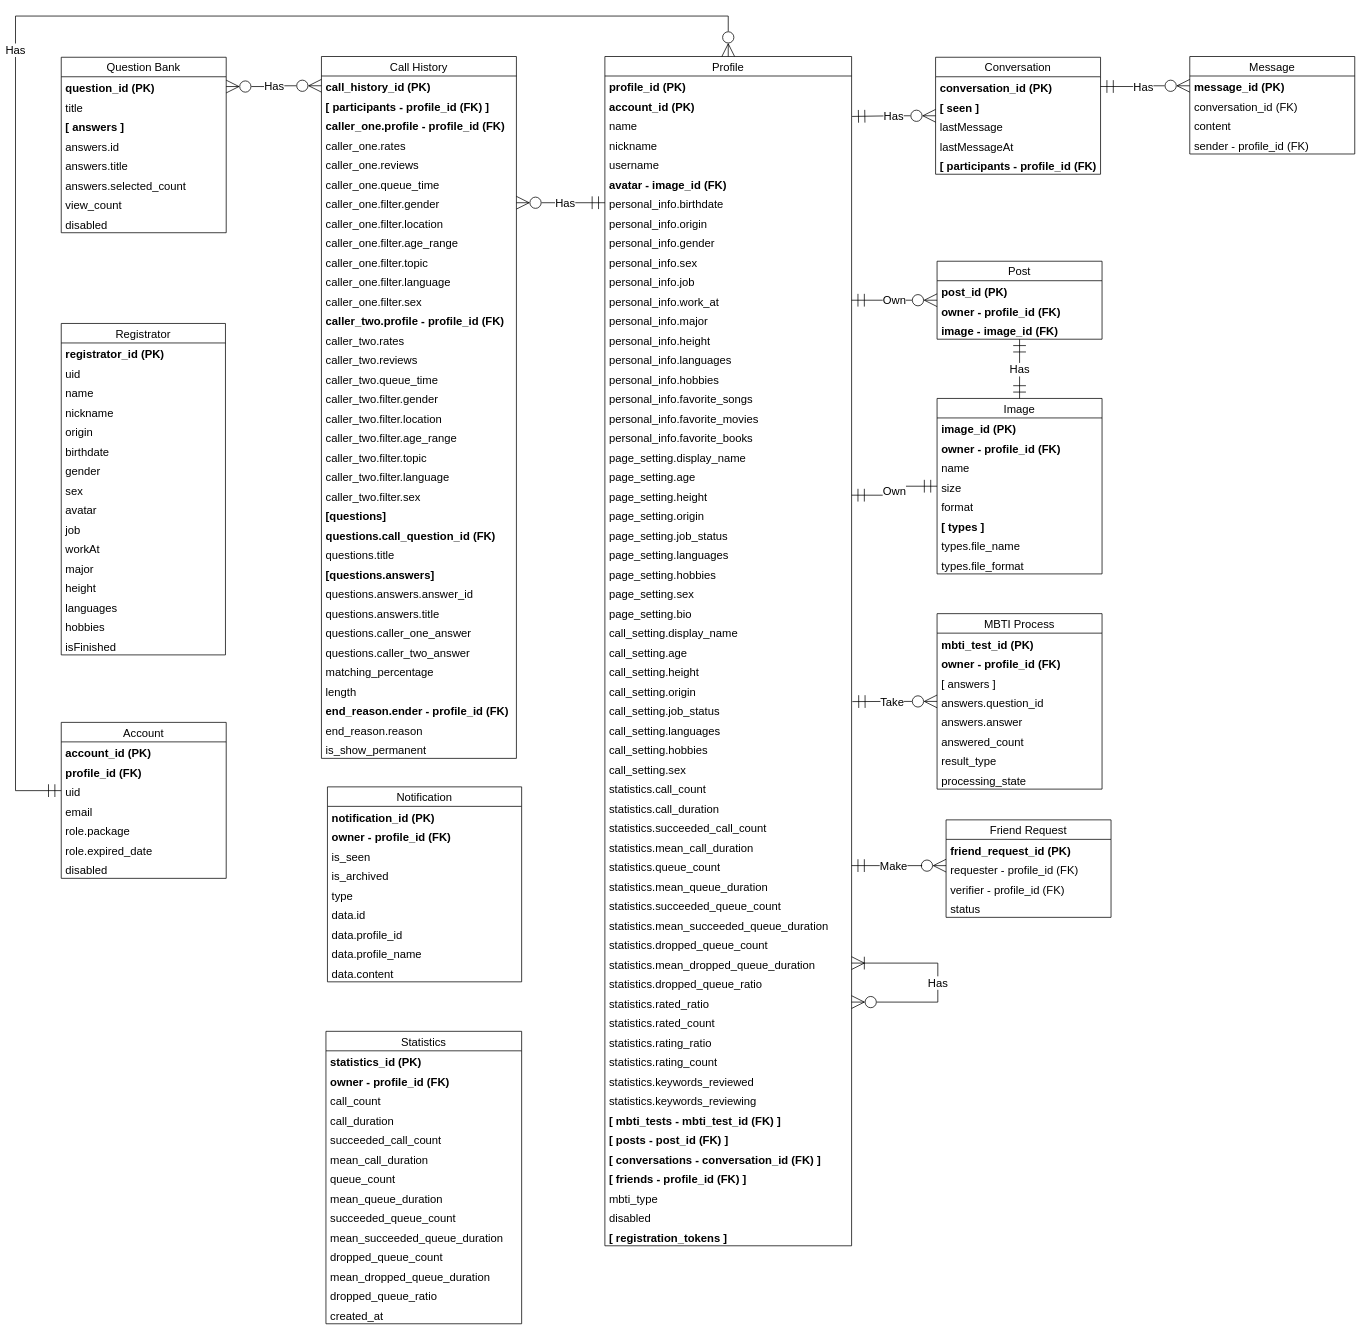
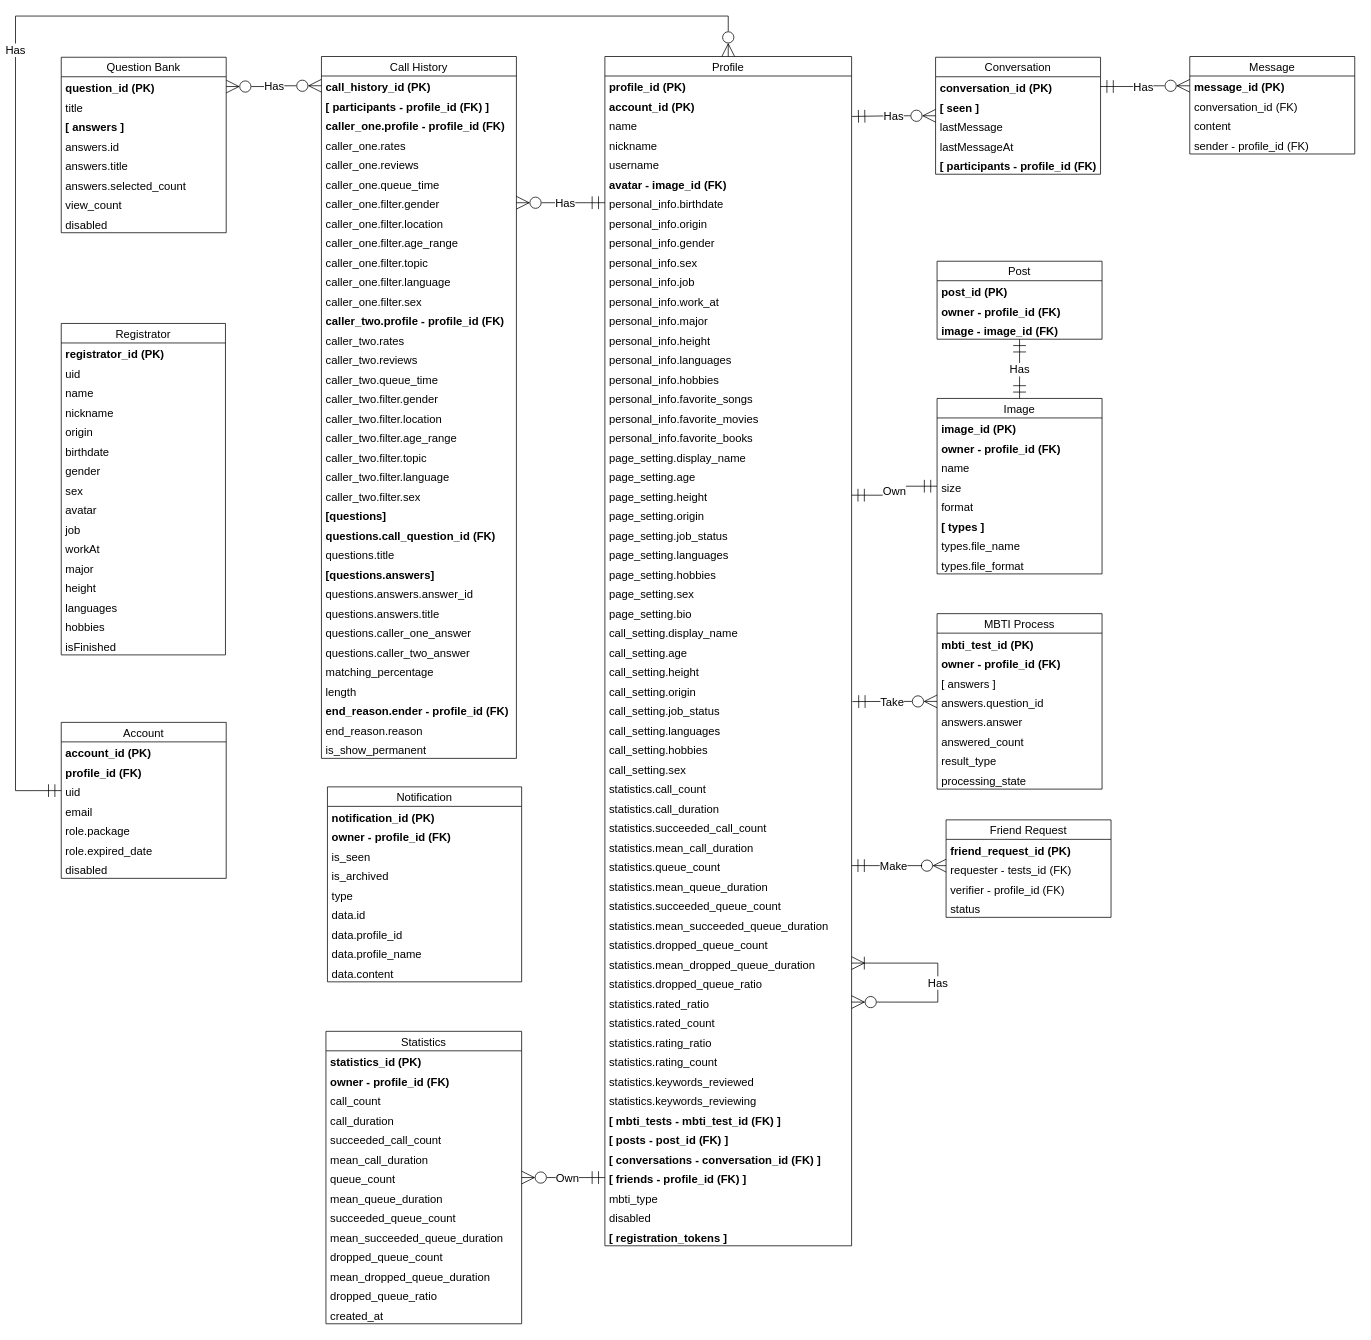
edge "personal_info.work_at" -- "Post": removed, label "Own"
node "requester - profile_id (FK)": label "requester - profile_id (FK)" -> "requester - tests_id (FK)"
edge "Statistics" -- "[ friends - profile_id (FK) ]": added, label "Own"
